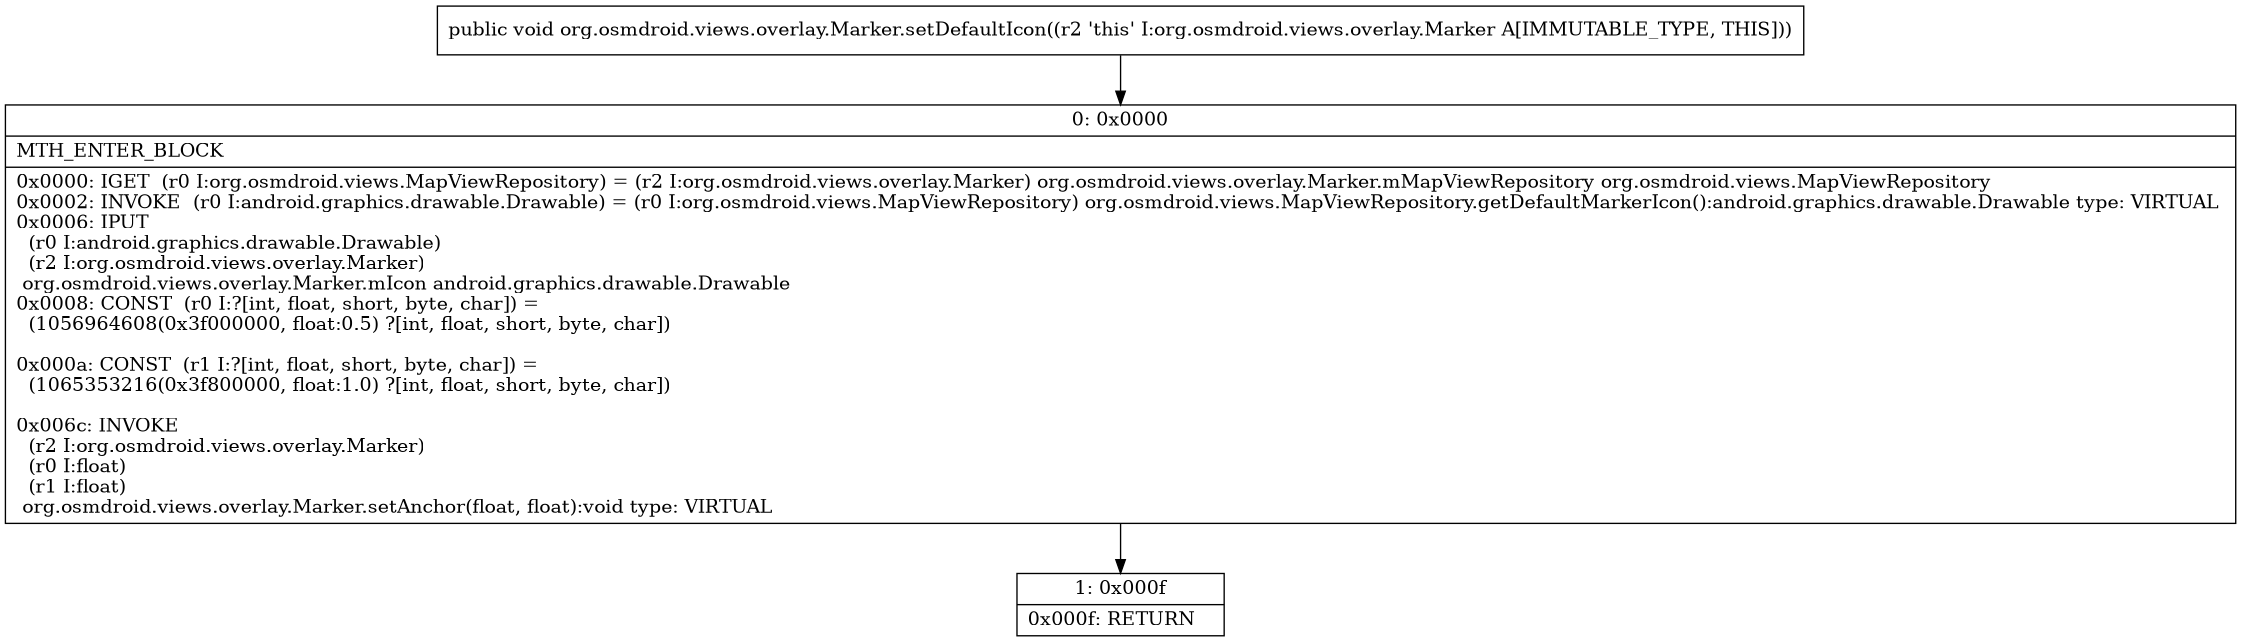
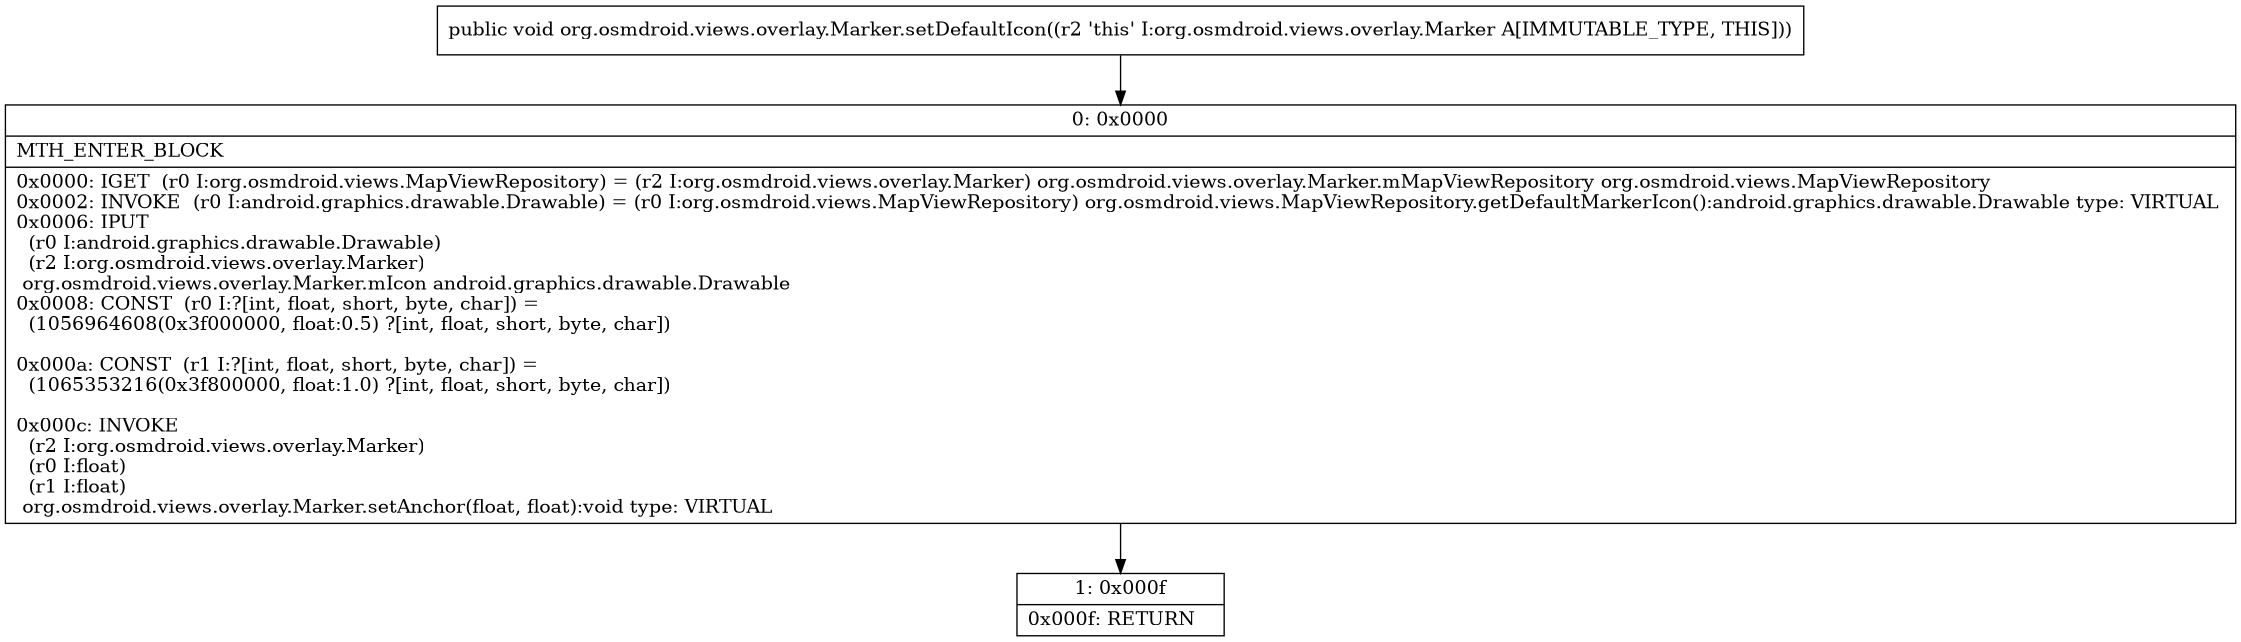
node "0: 0x0000": text "0x006c: INVOKE" -> "0x000c: INVOKE"
